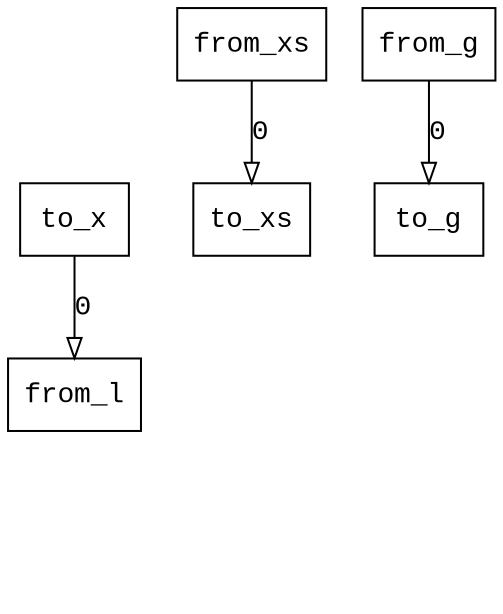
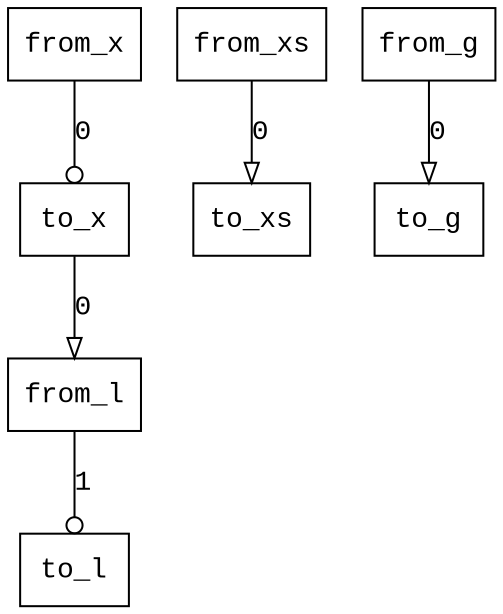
node "from_x": added
node "to_l": added
